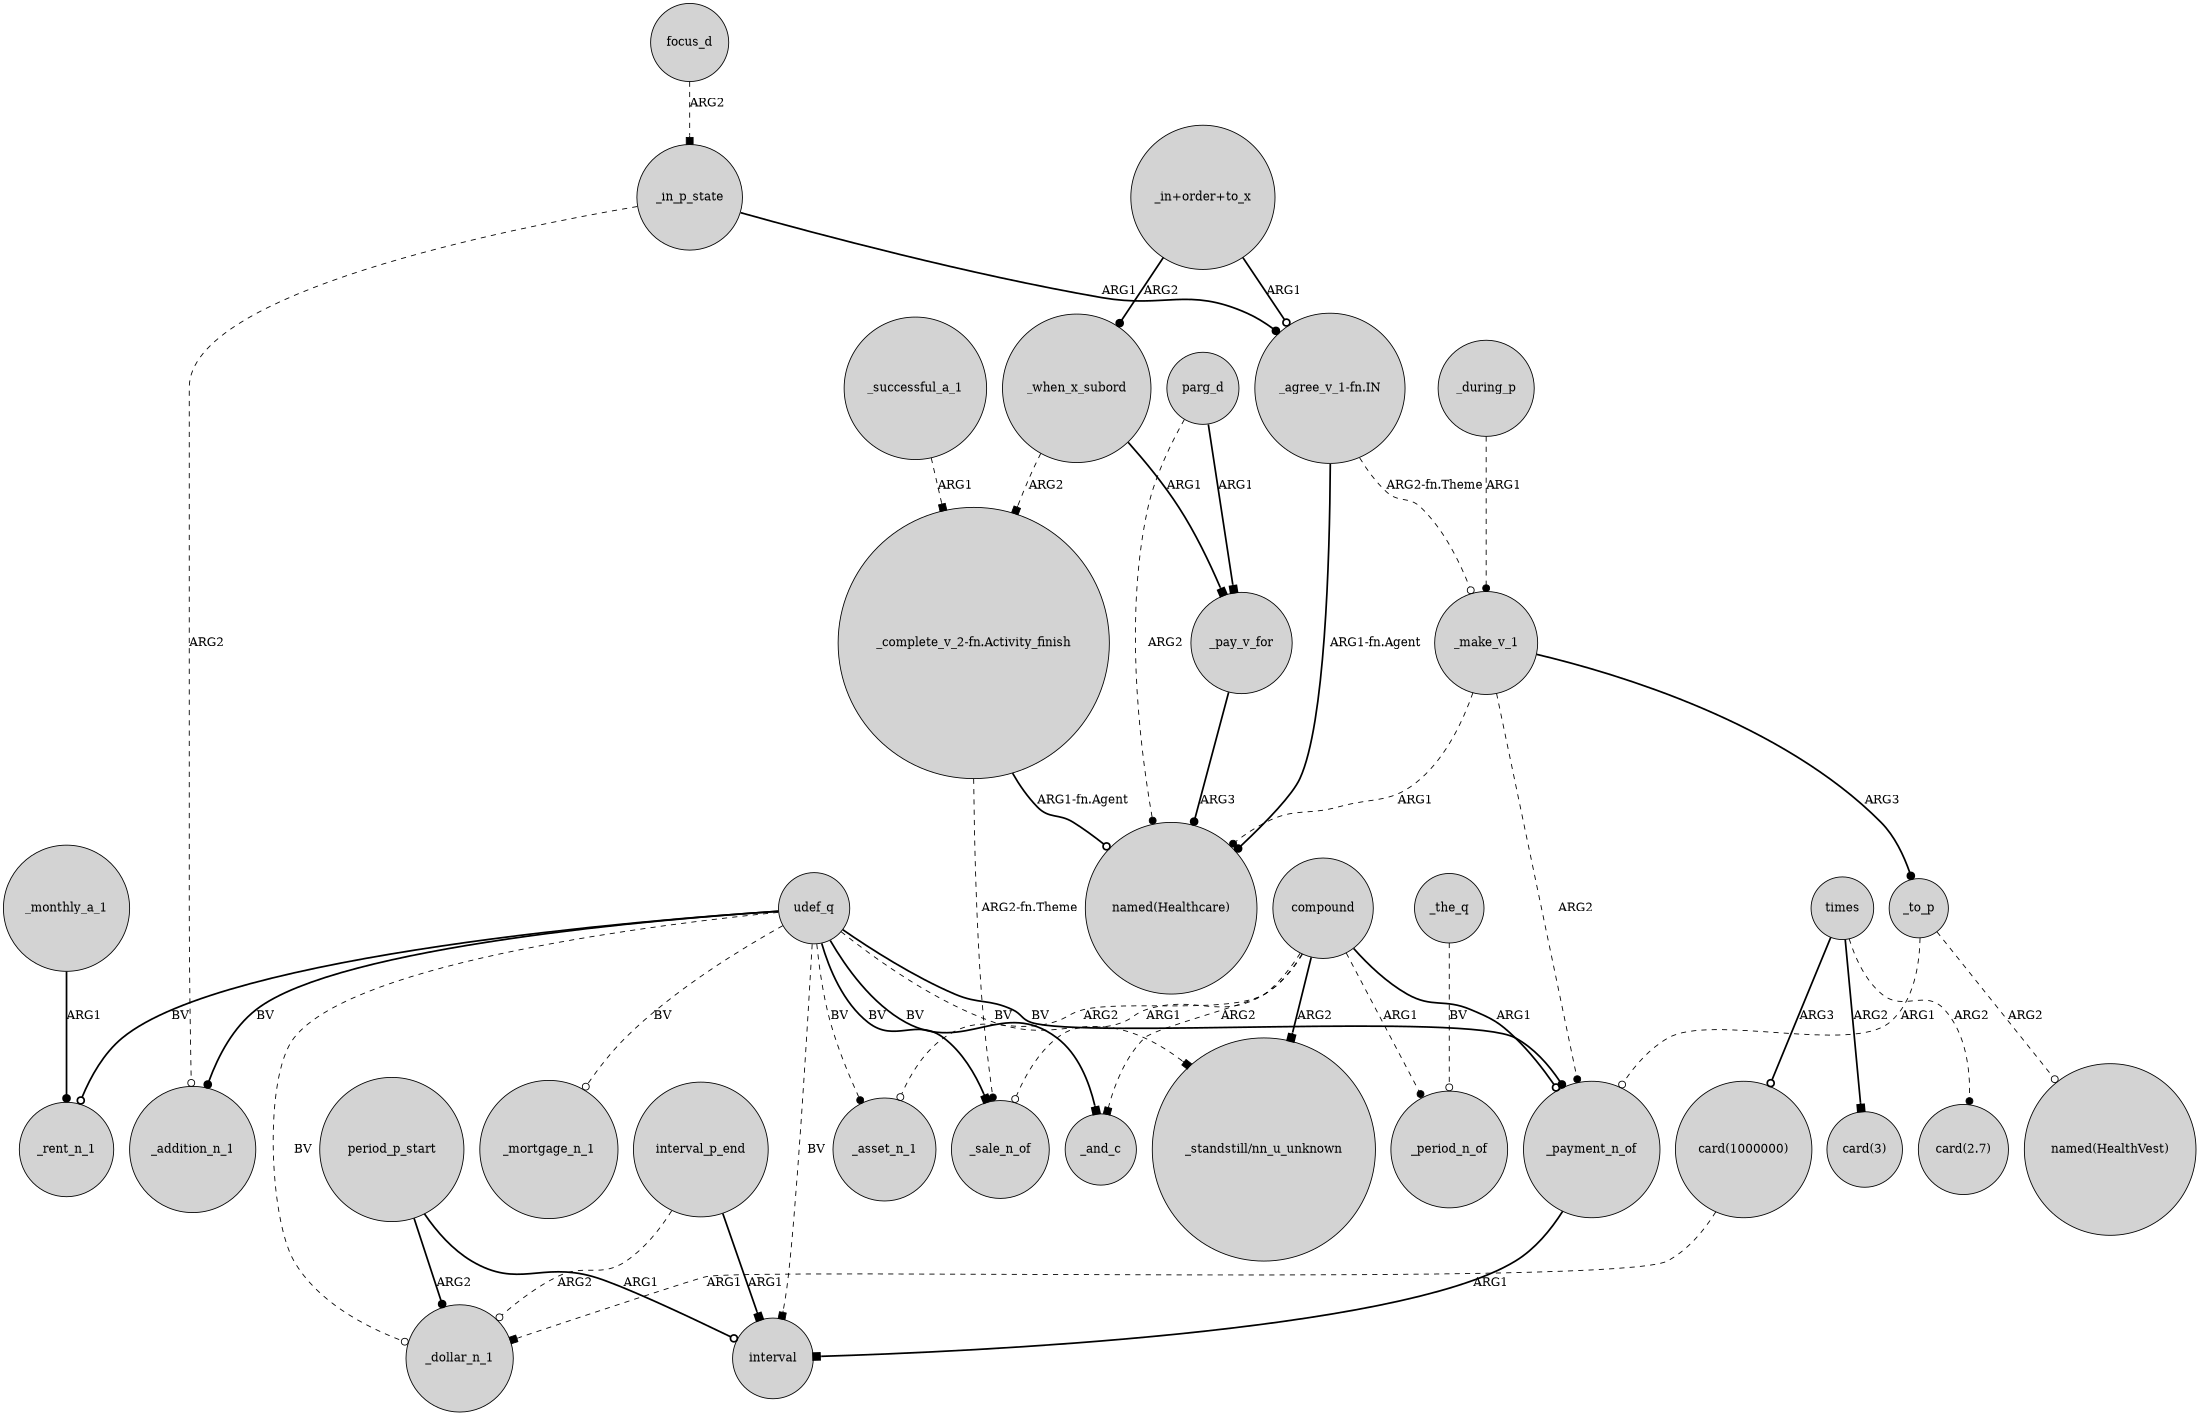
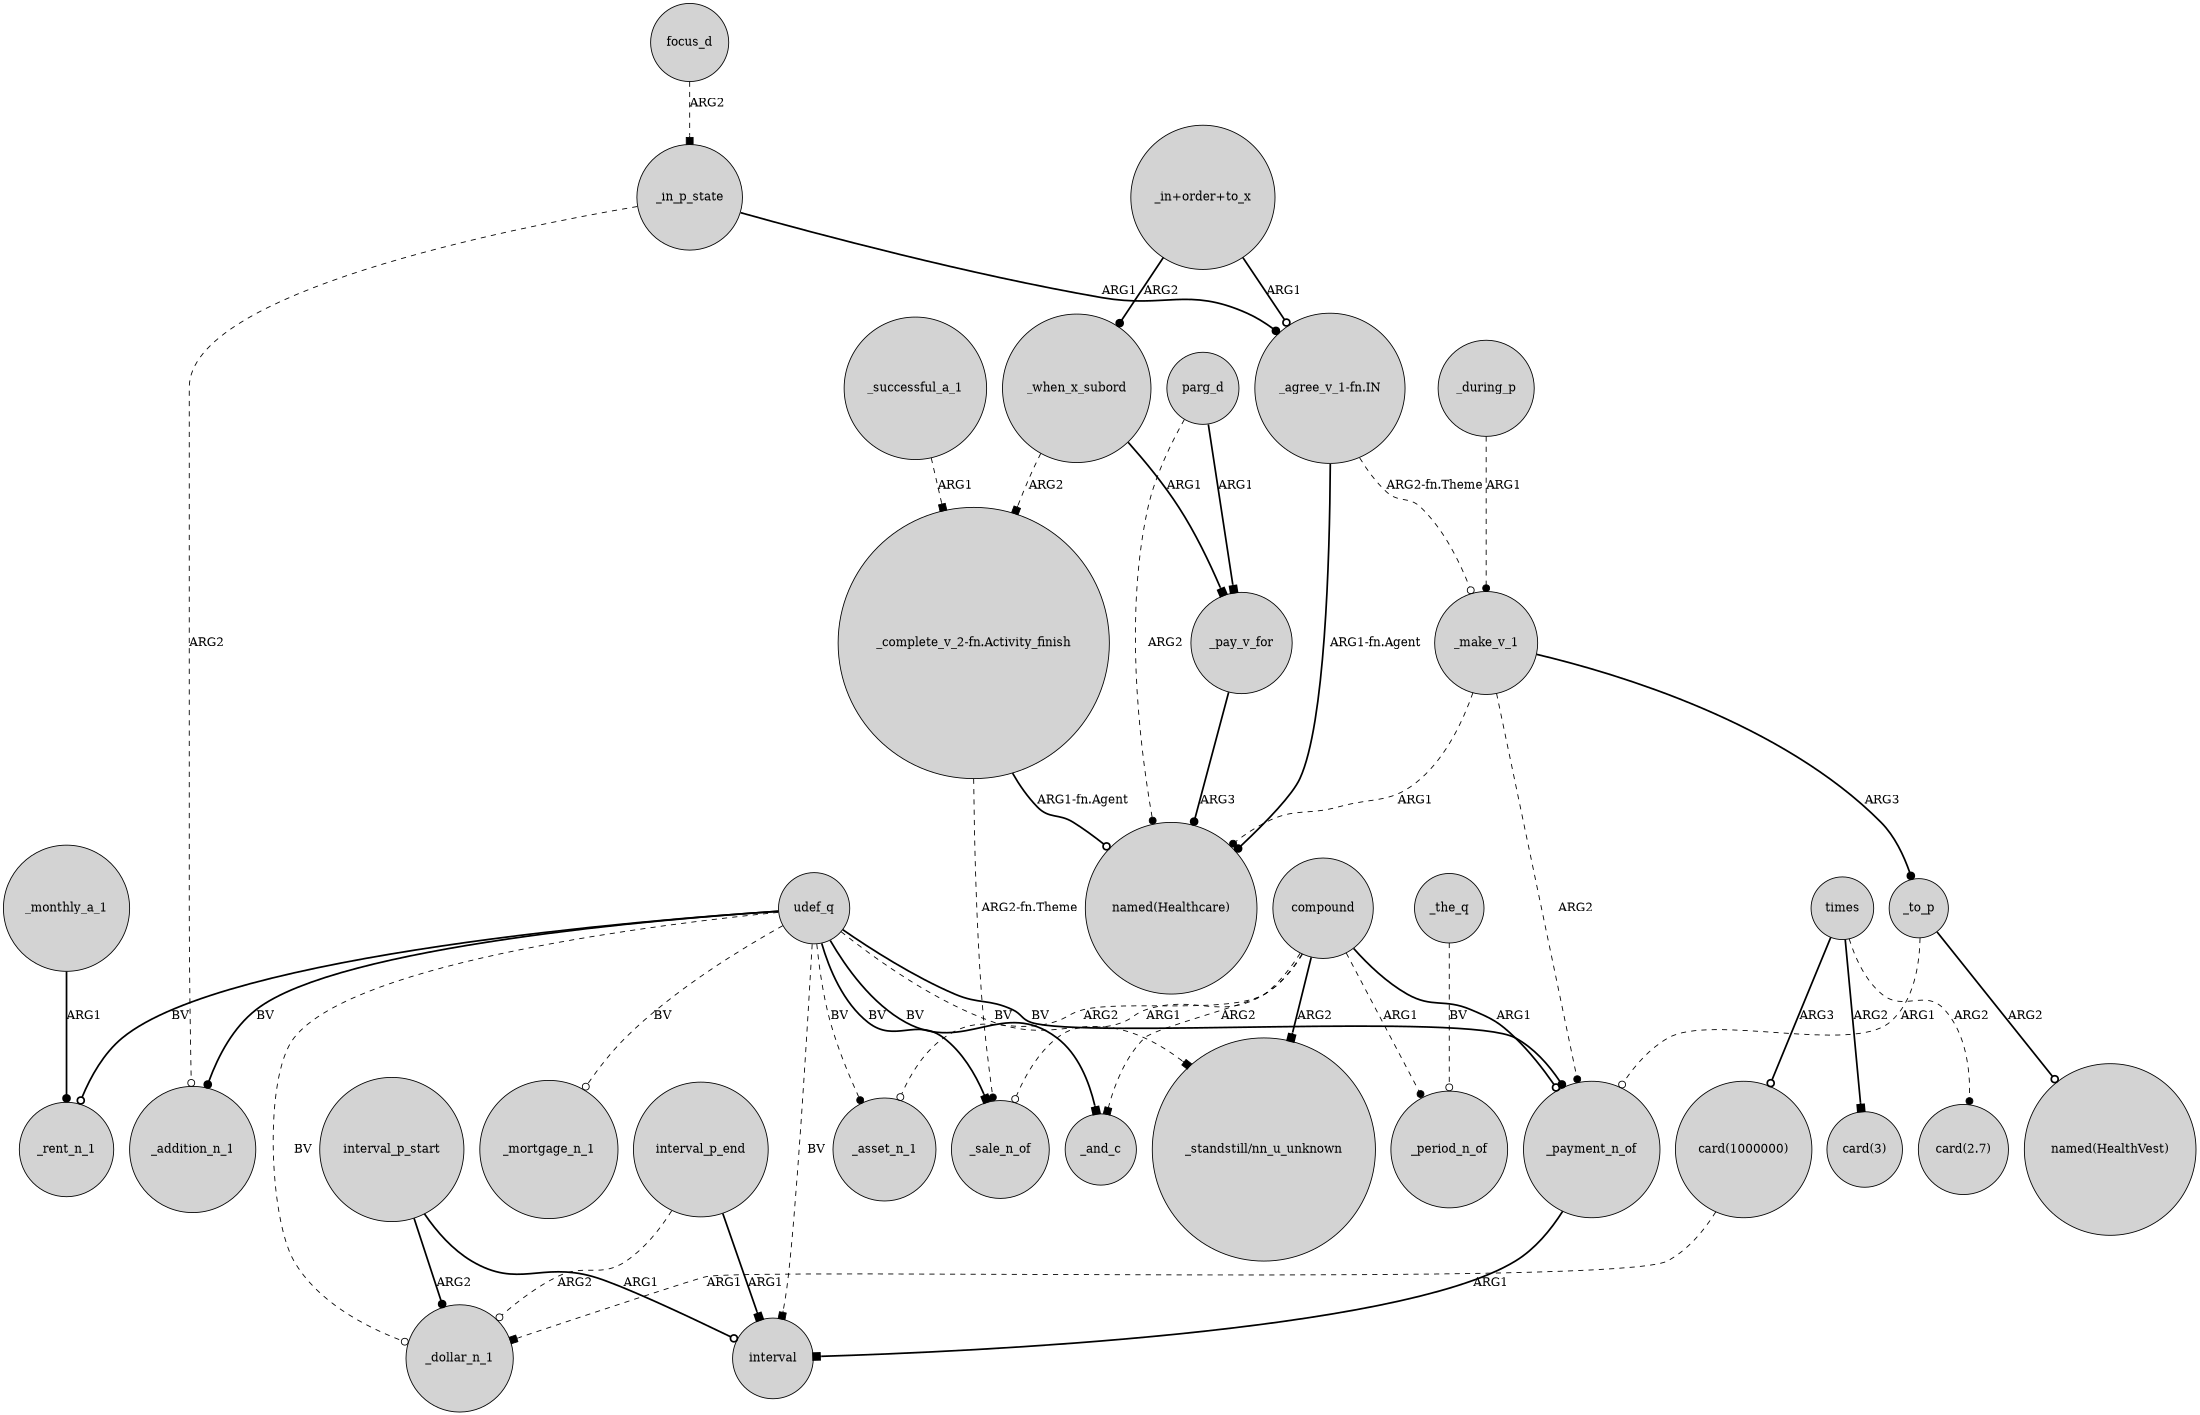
edge "_to_p" -> "named(HealthVest)": style dashed -> bold
node "period_p_start": label "period_p_start" -> "interval_p_start"
